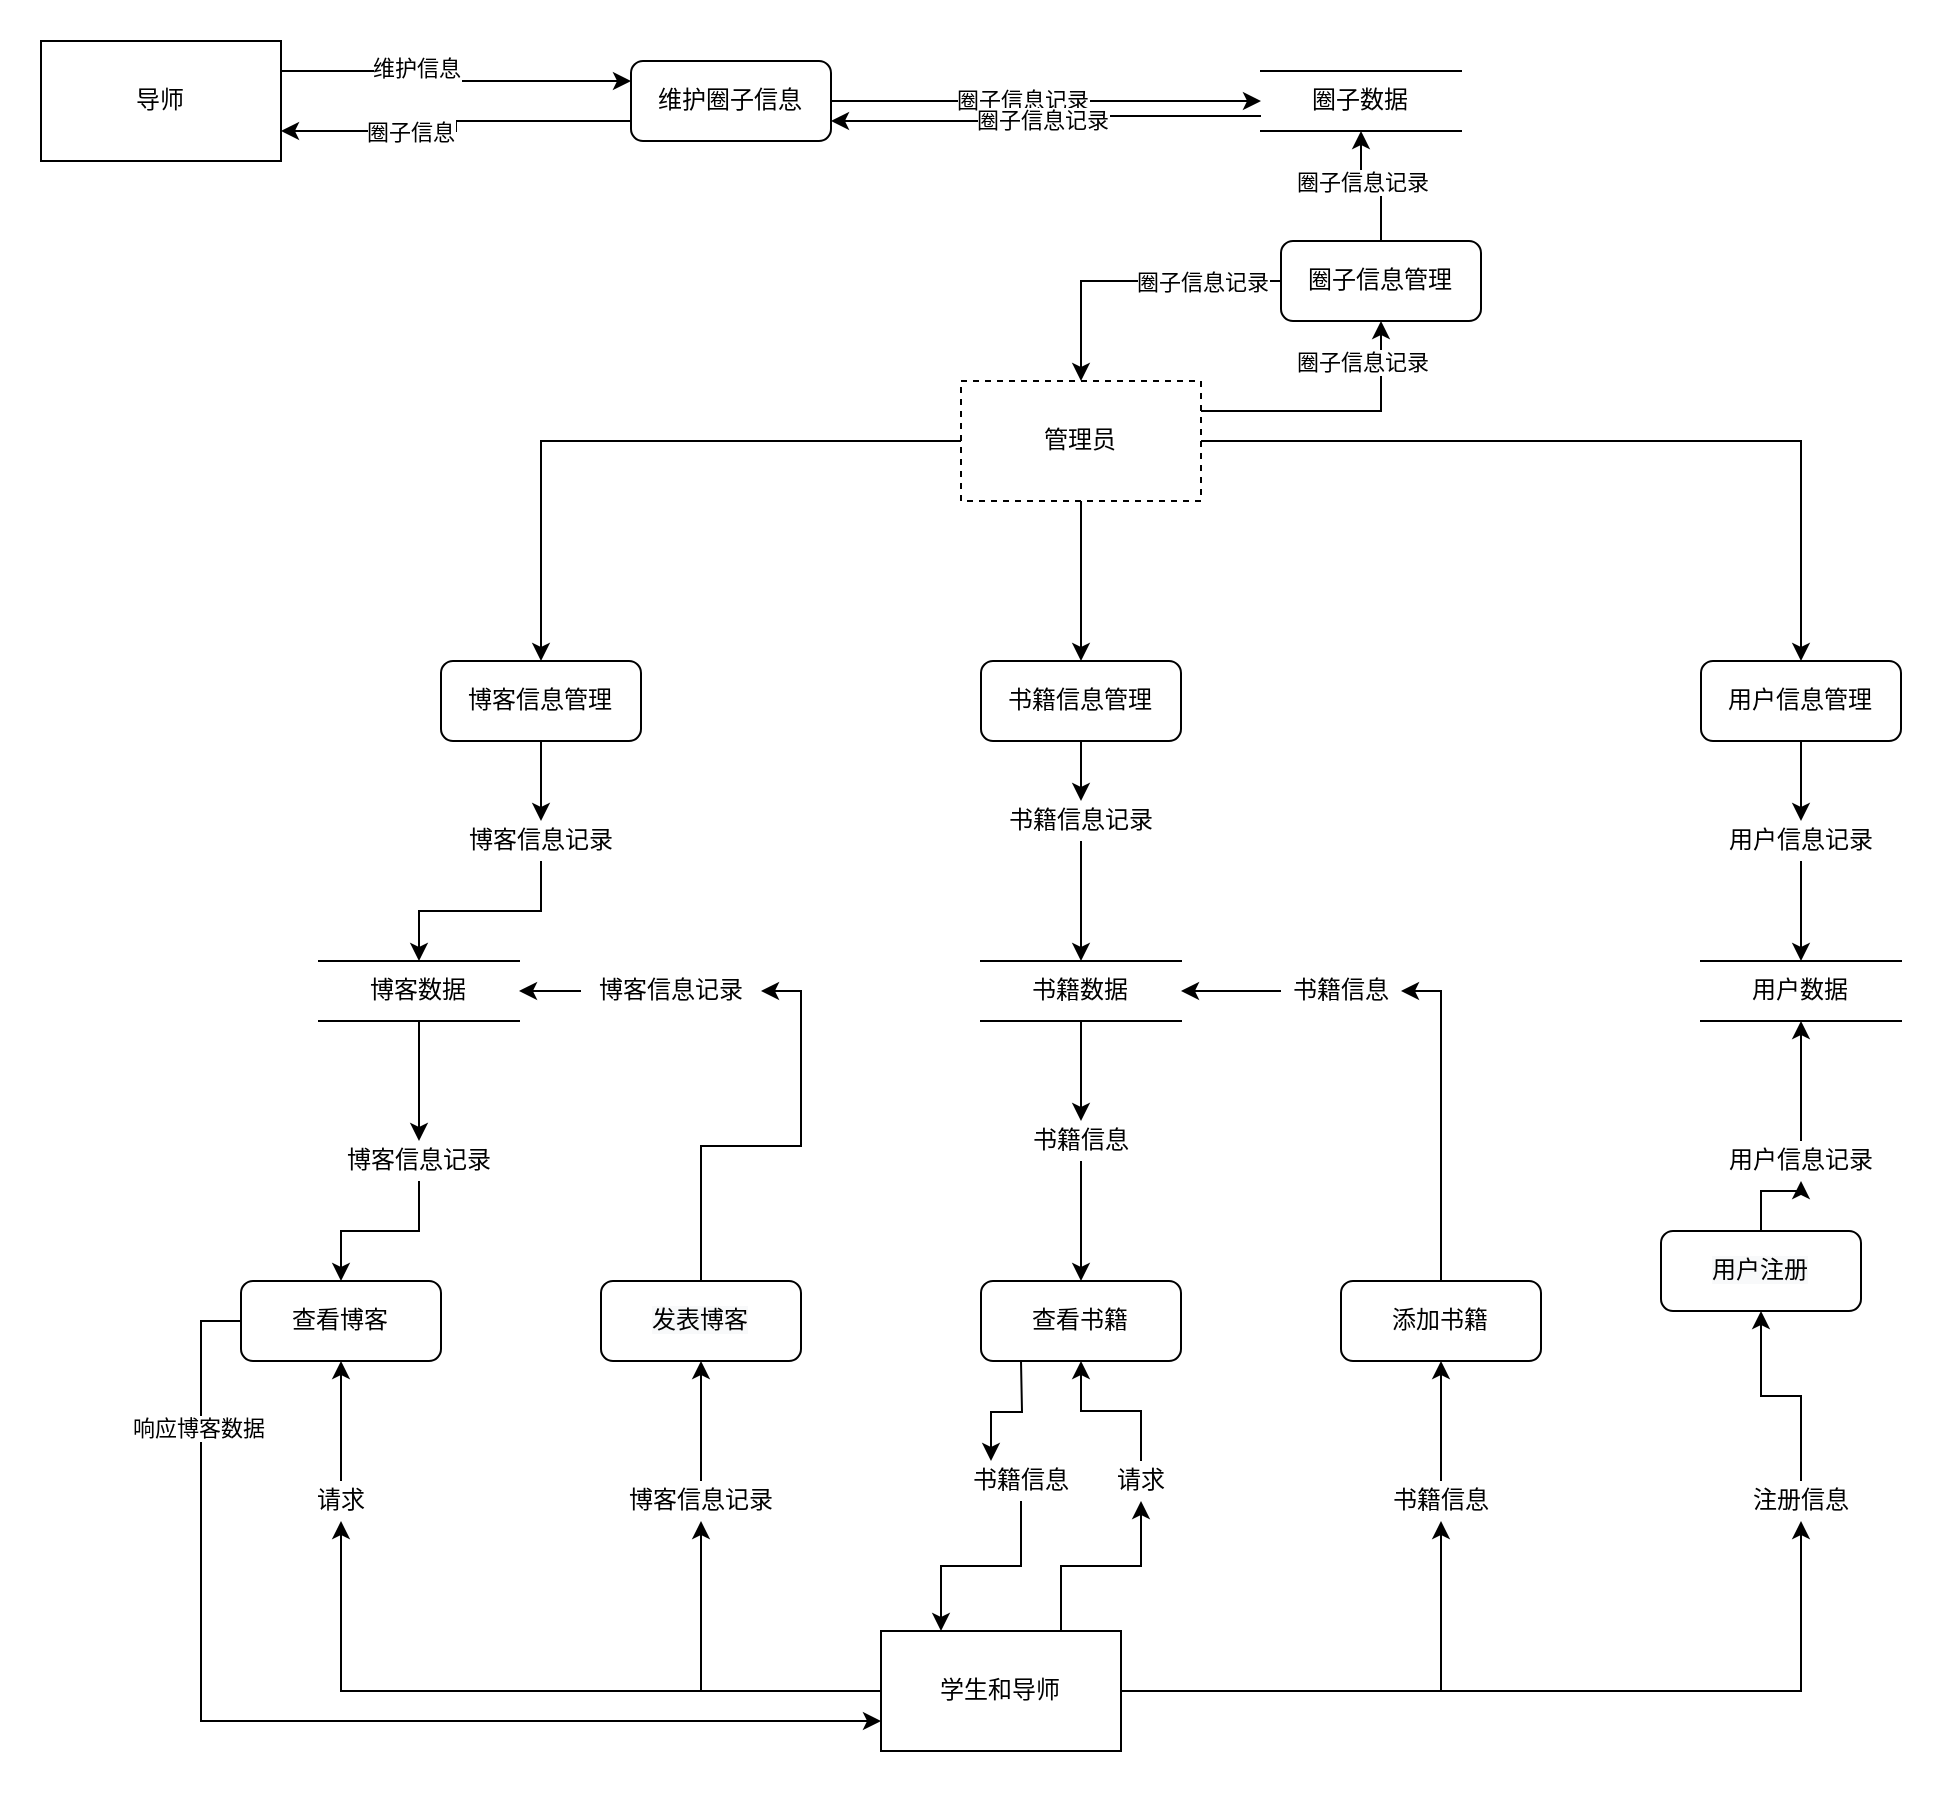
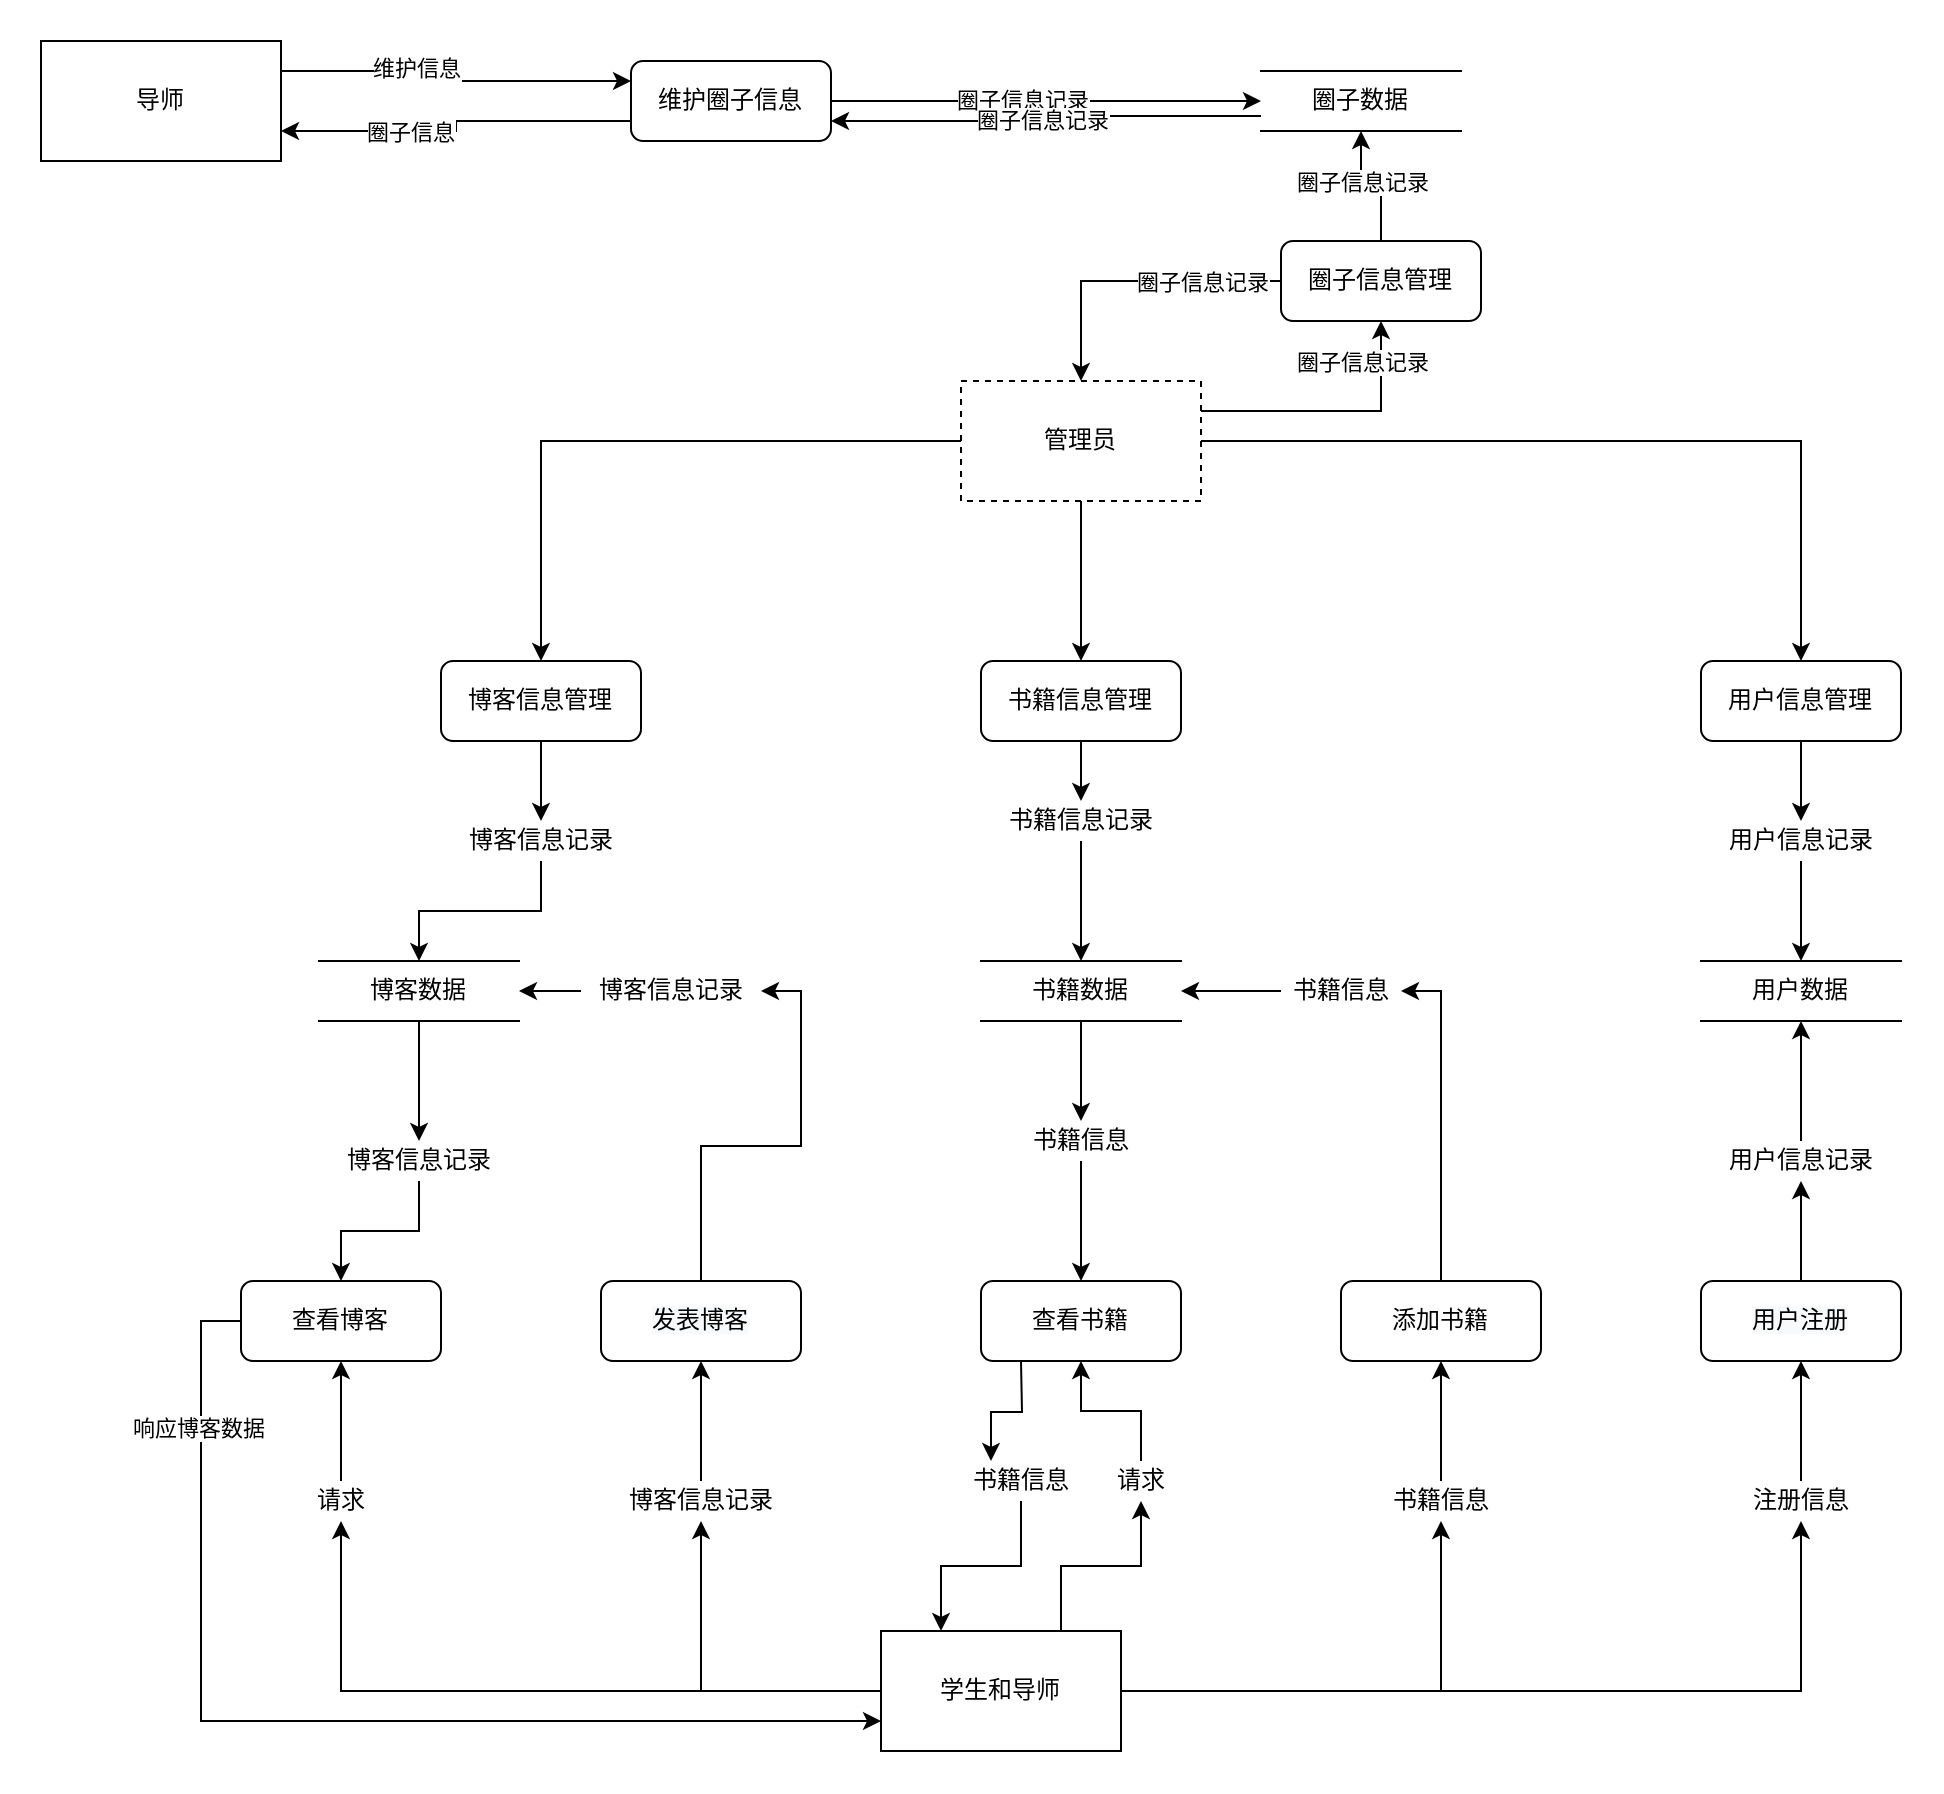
node "用户注册": moved (1761, 1271) -> (1801, 1321)
